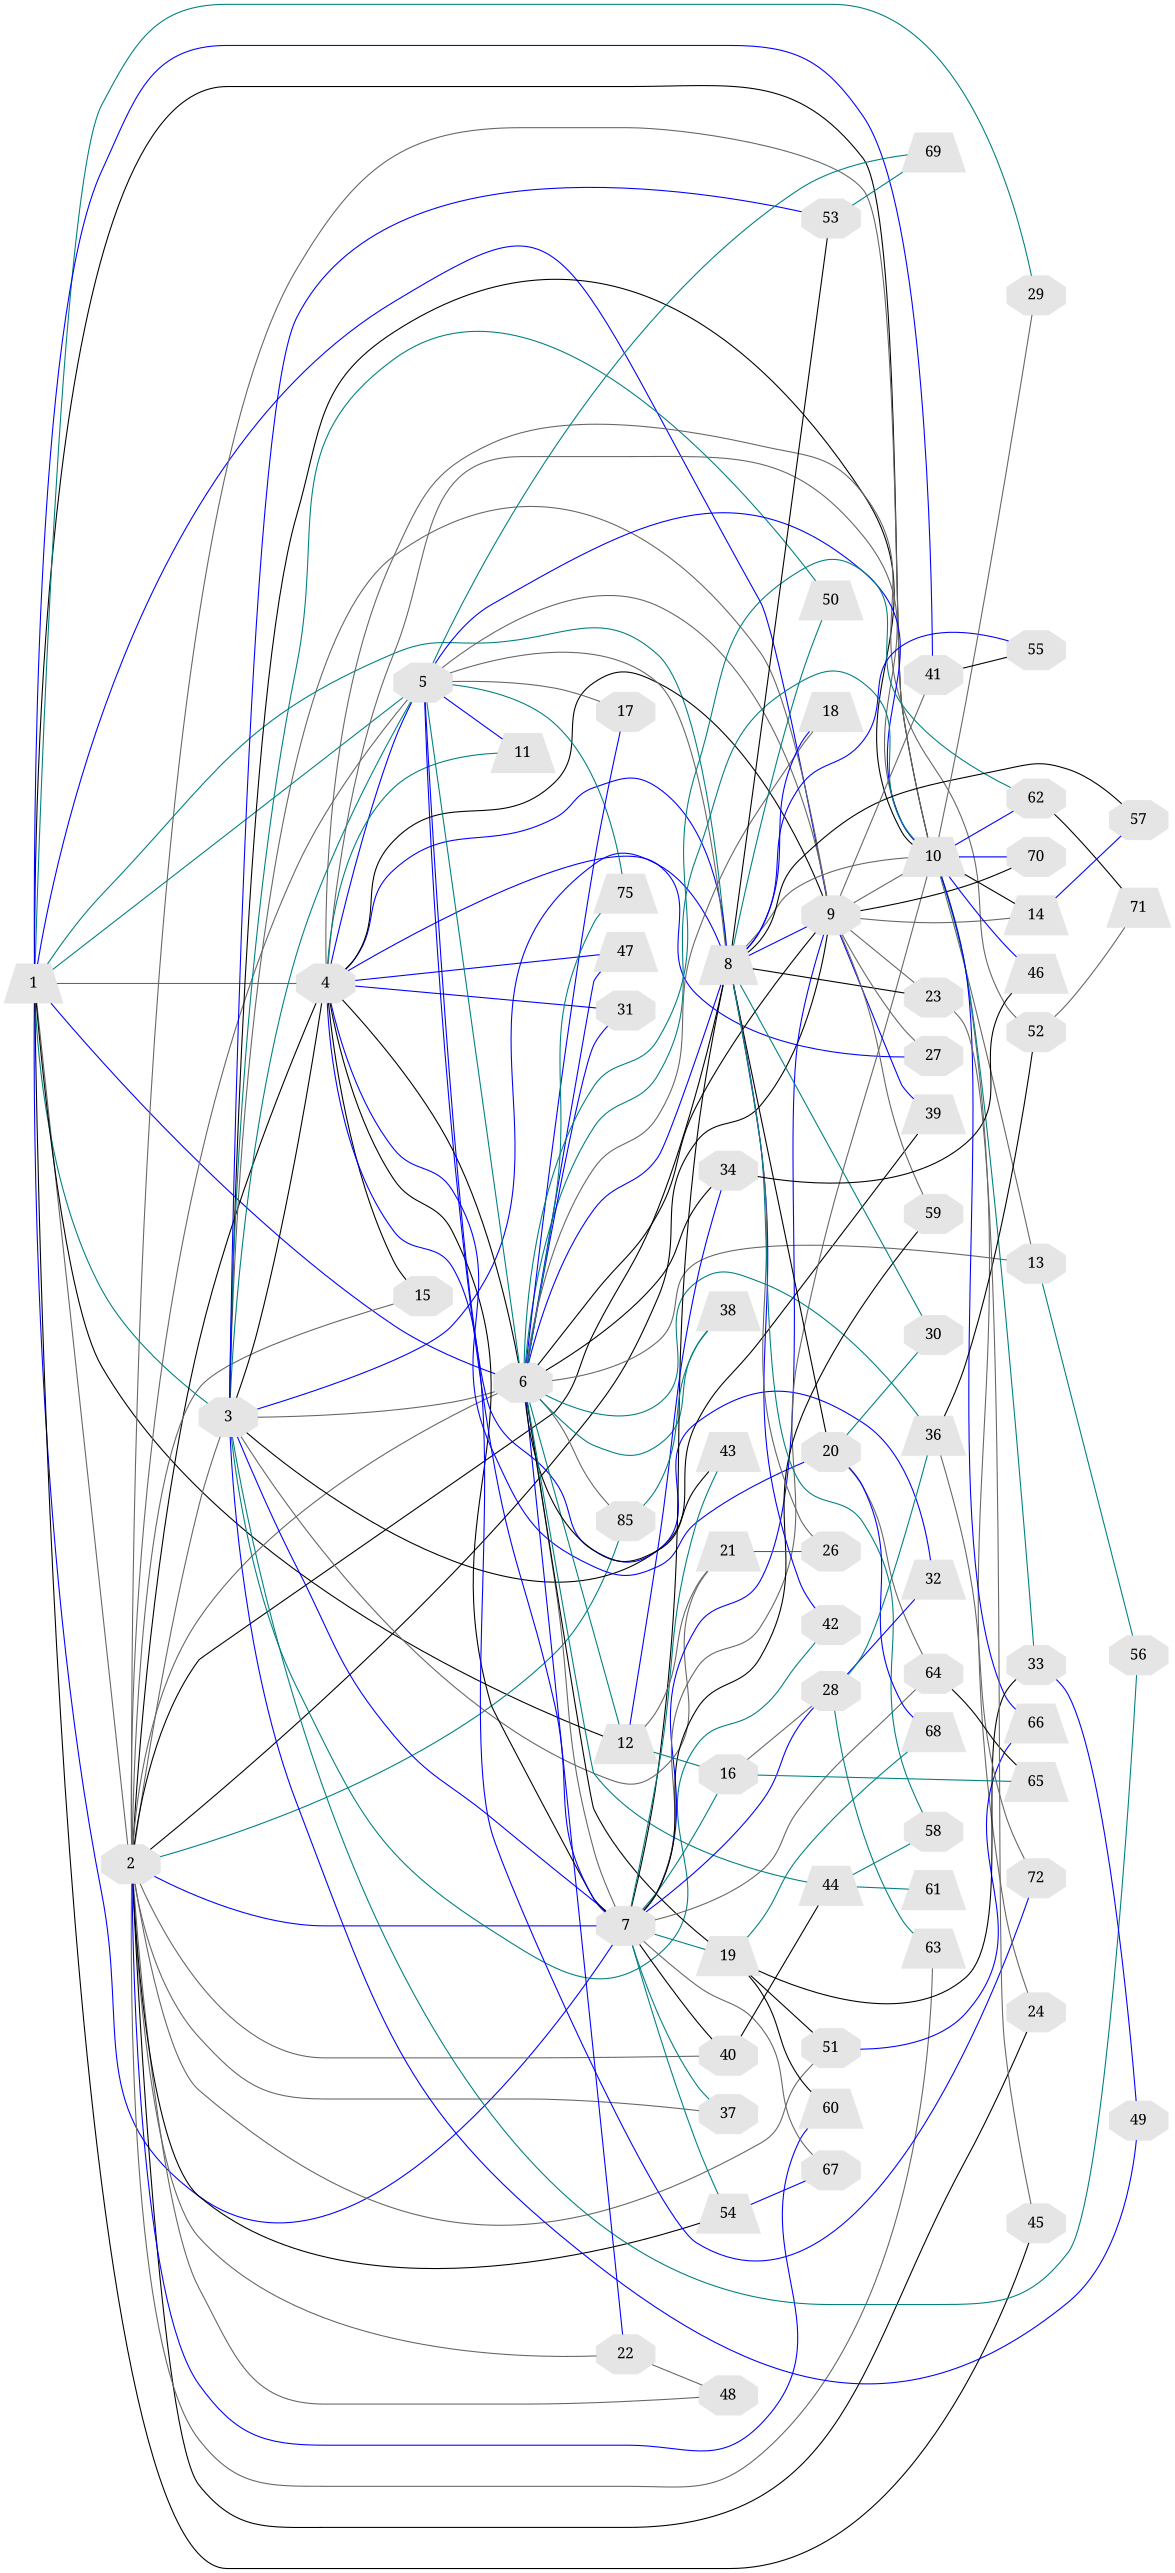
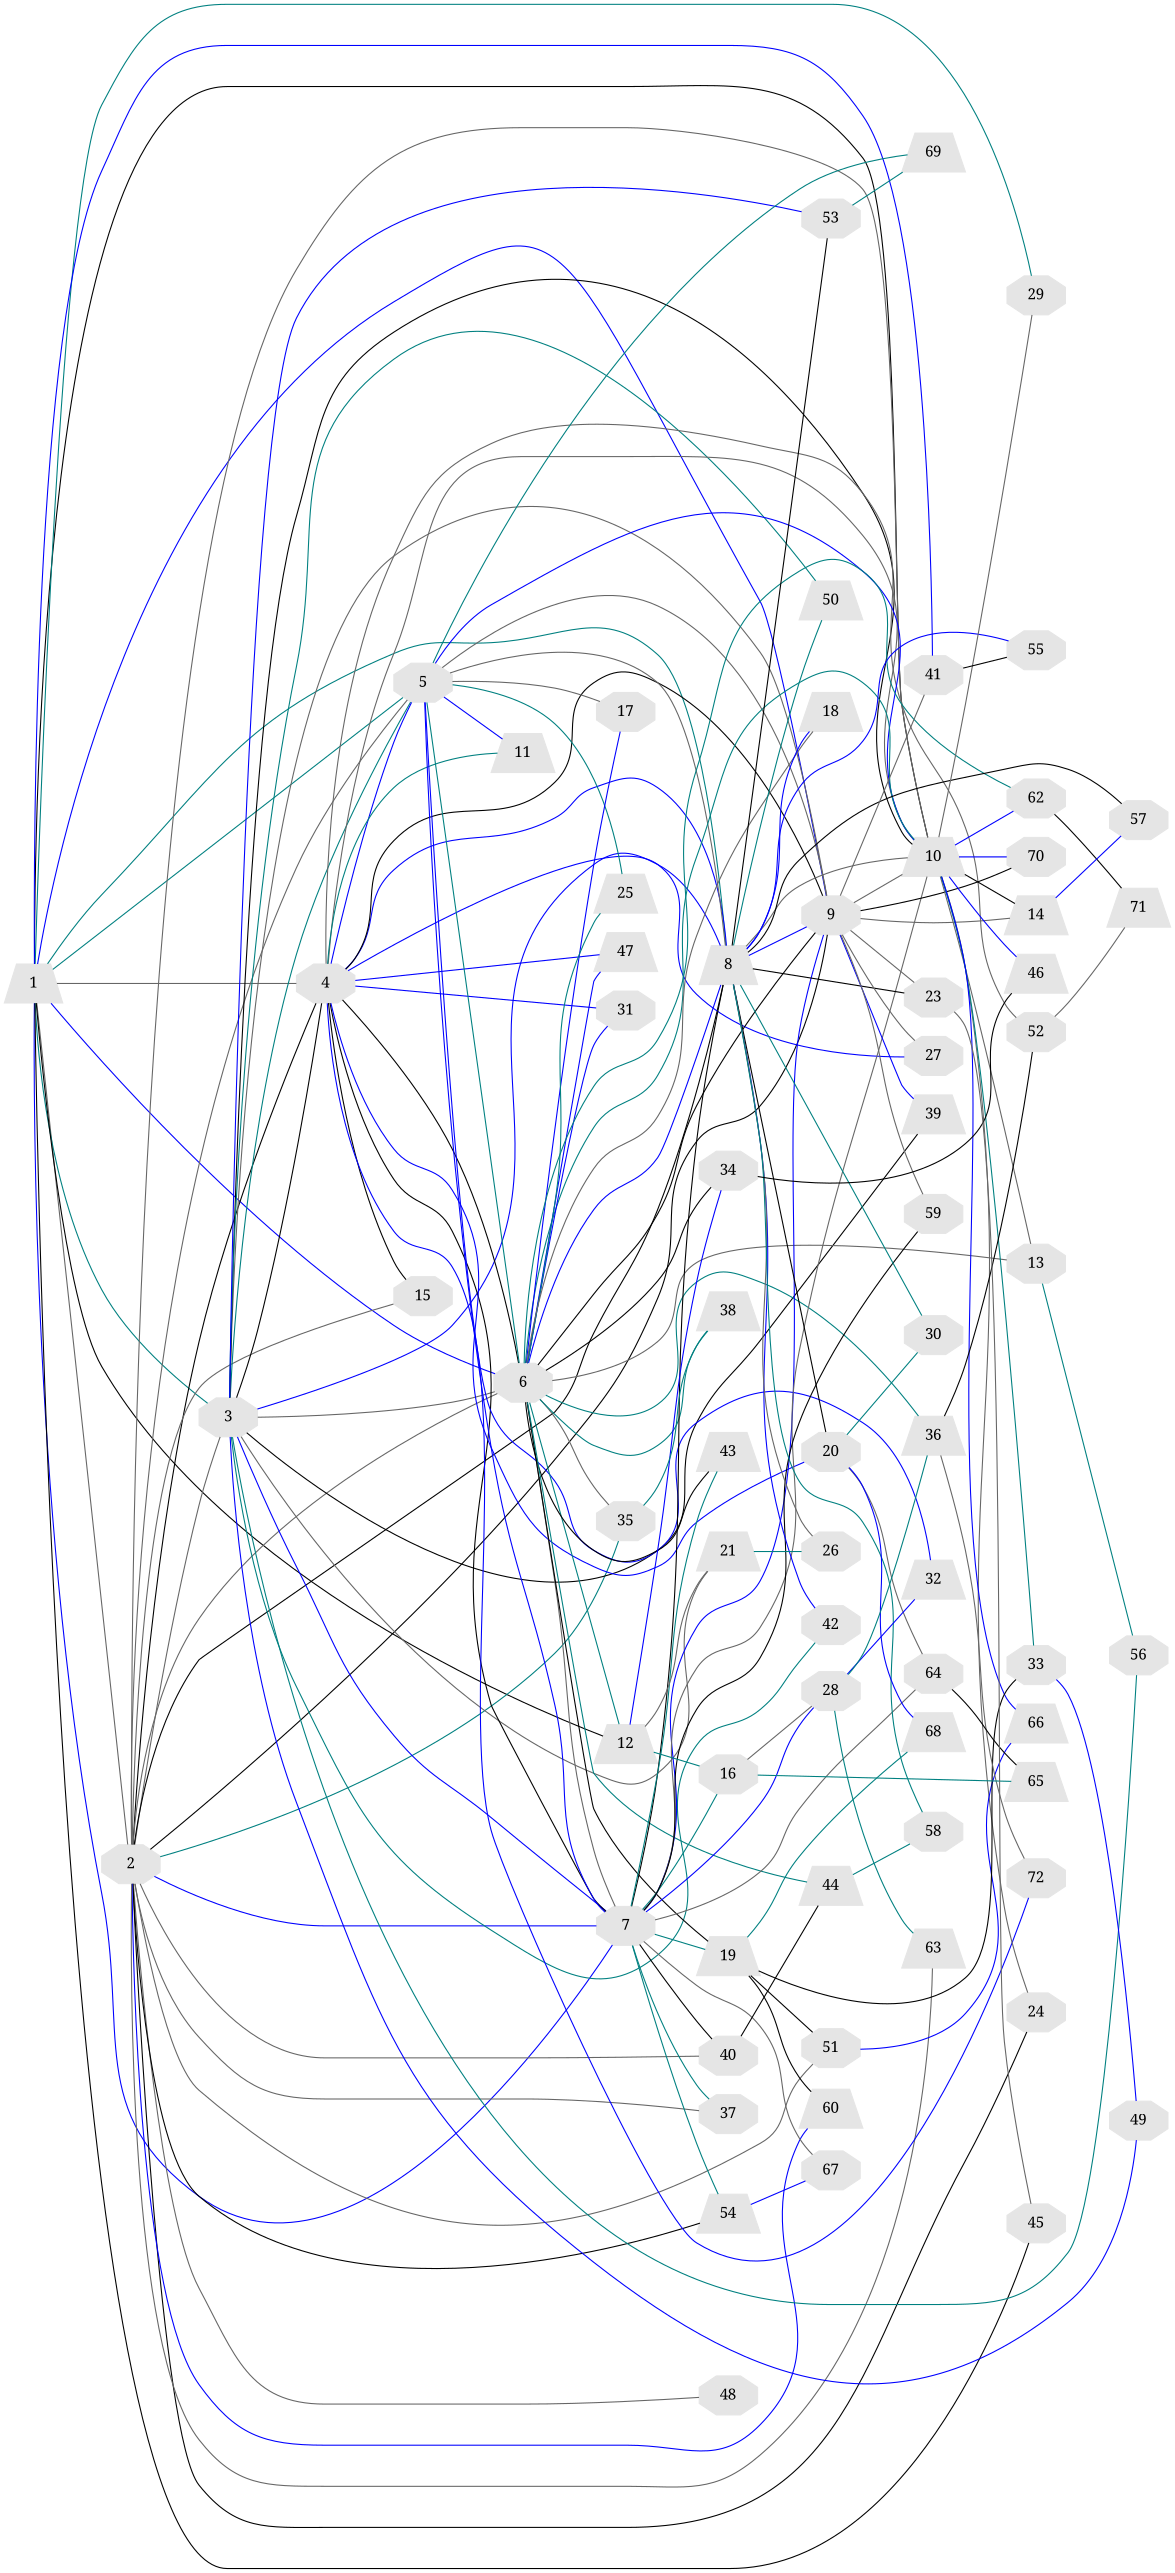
node "75": label "75" -> "25"
node "85": label "85" -> "35"
node "61": removed
node "22": removed
